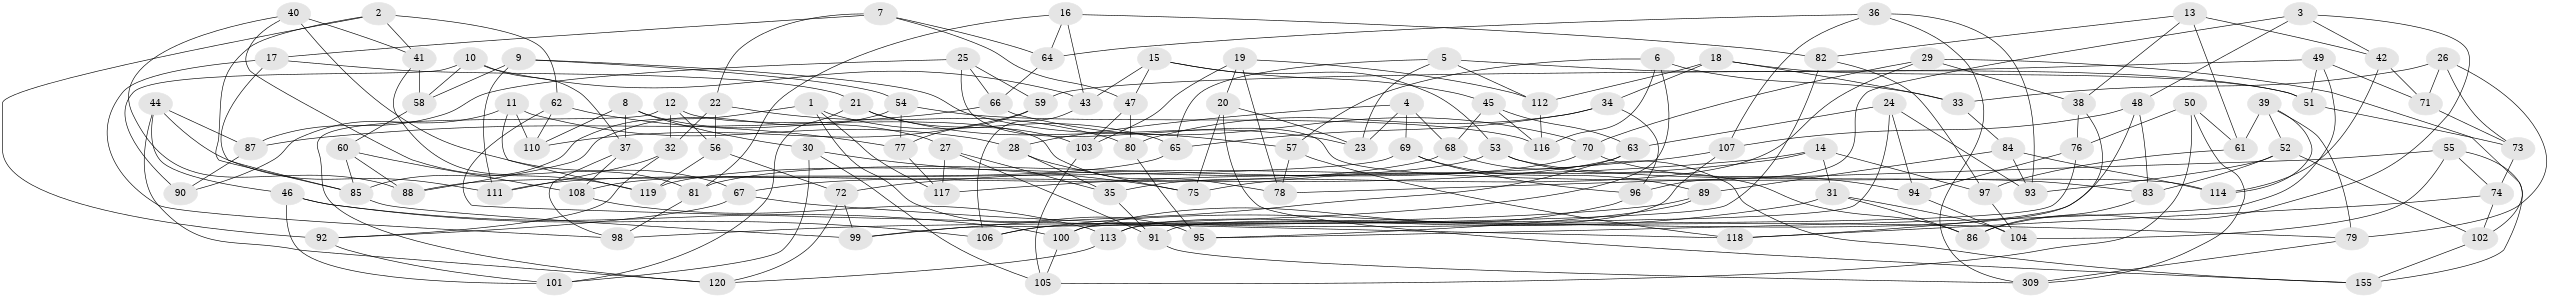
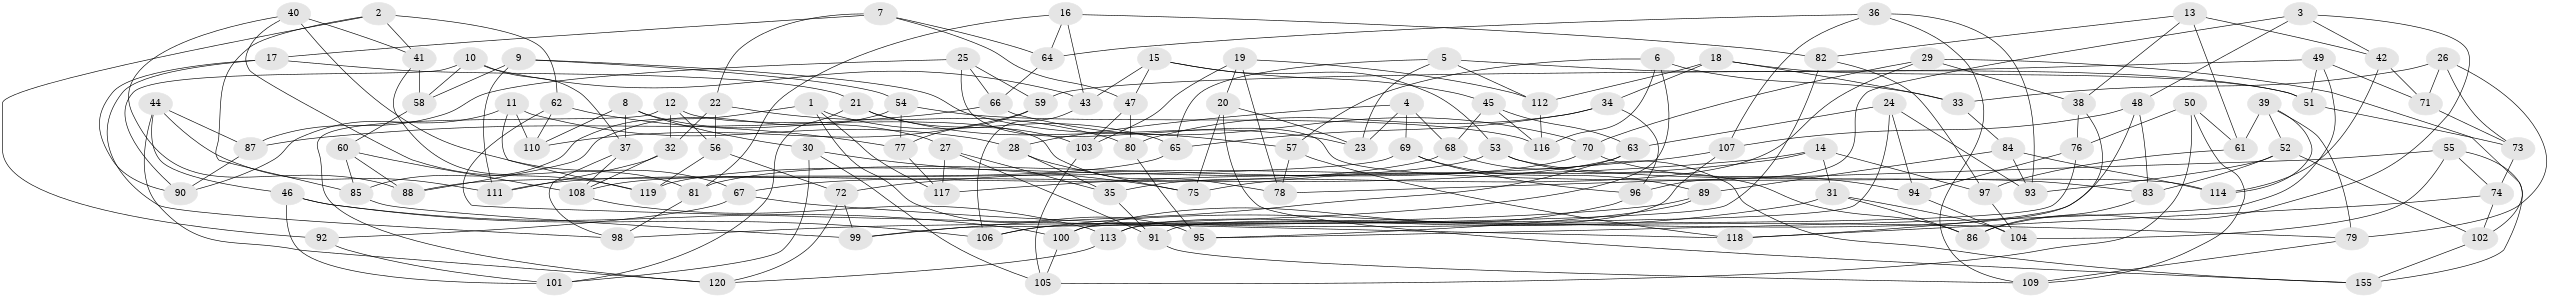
edge "17" -- "85": now "17" -- "90"
edge "32" -- "92": now "32" -- "108"
node "309": label "309" -> "109"
